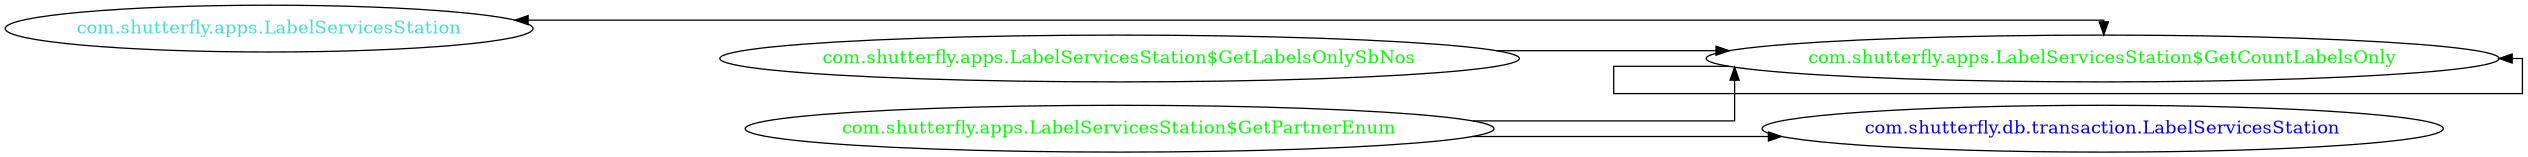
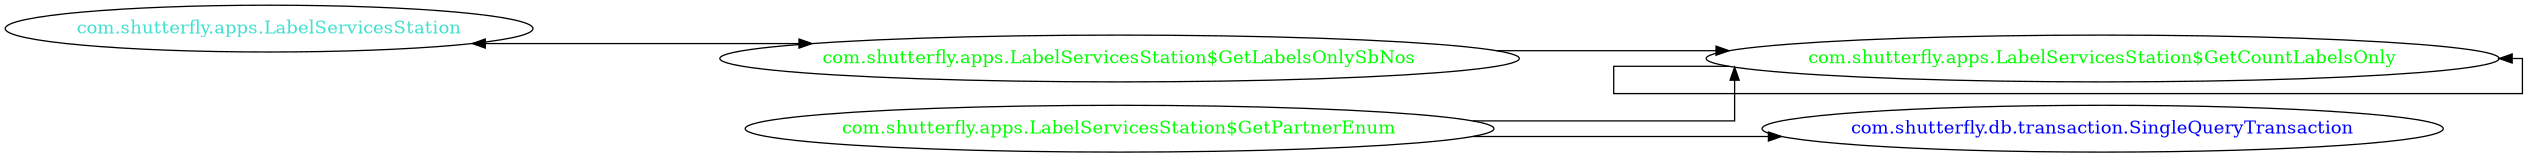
edge "com.shutterfly.apps.LabelServicesStation" -- "com.shutterfly.apps.LabelServicesStation$GetCountLabelsOnly": now "com.shutterfly.apps.LabelServicesStation" -- "com.shutterfly.apps.LabelServicesStation$GetLabelsOnlySbNos"
node "com.shutterfly.db.transaction.LabelServicesStation": label "com.shutterfly.db.transaction.LabelServicesStation" -> "com.shutterfly.db.transaction.SingleQueryTransaction"
